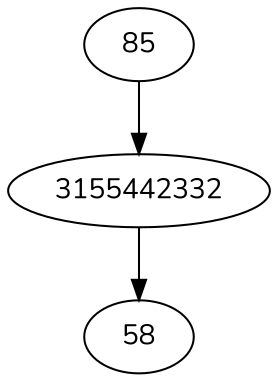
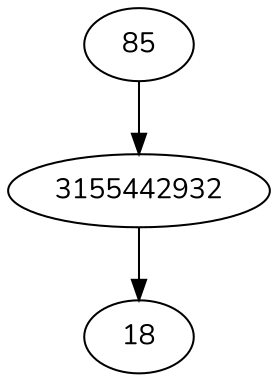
node "3155442332": label "3155442332" -> "3155442932"
node "58": label "58" -> "18"
